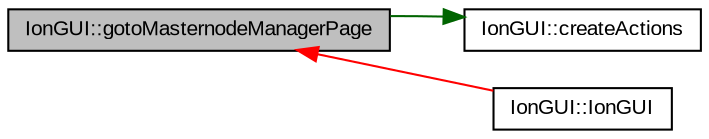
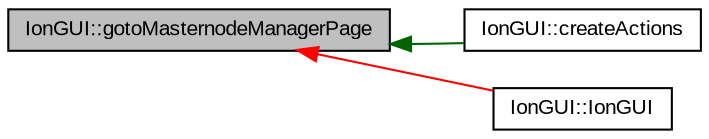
edge "IonGUI::gotoMasternodeManagerPage" -> "IonGUI::createActions": reversed
